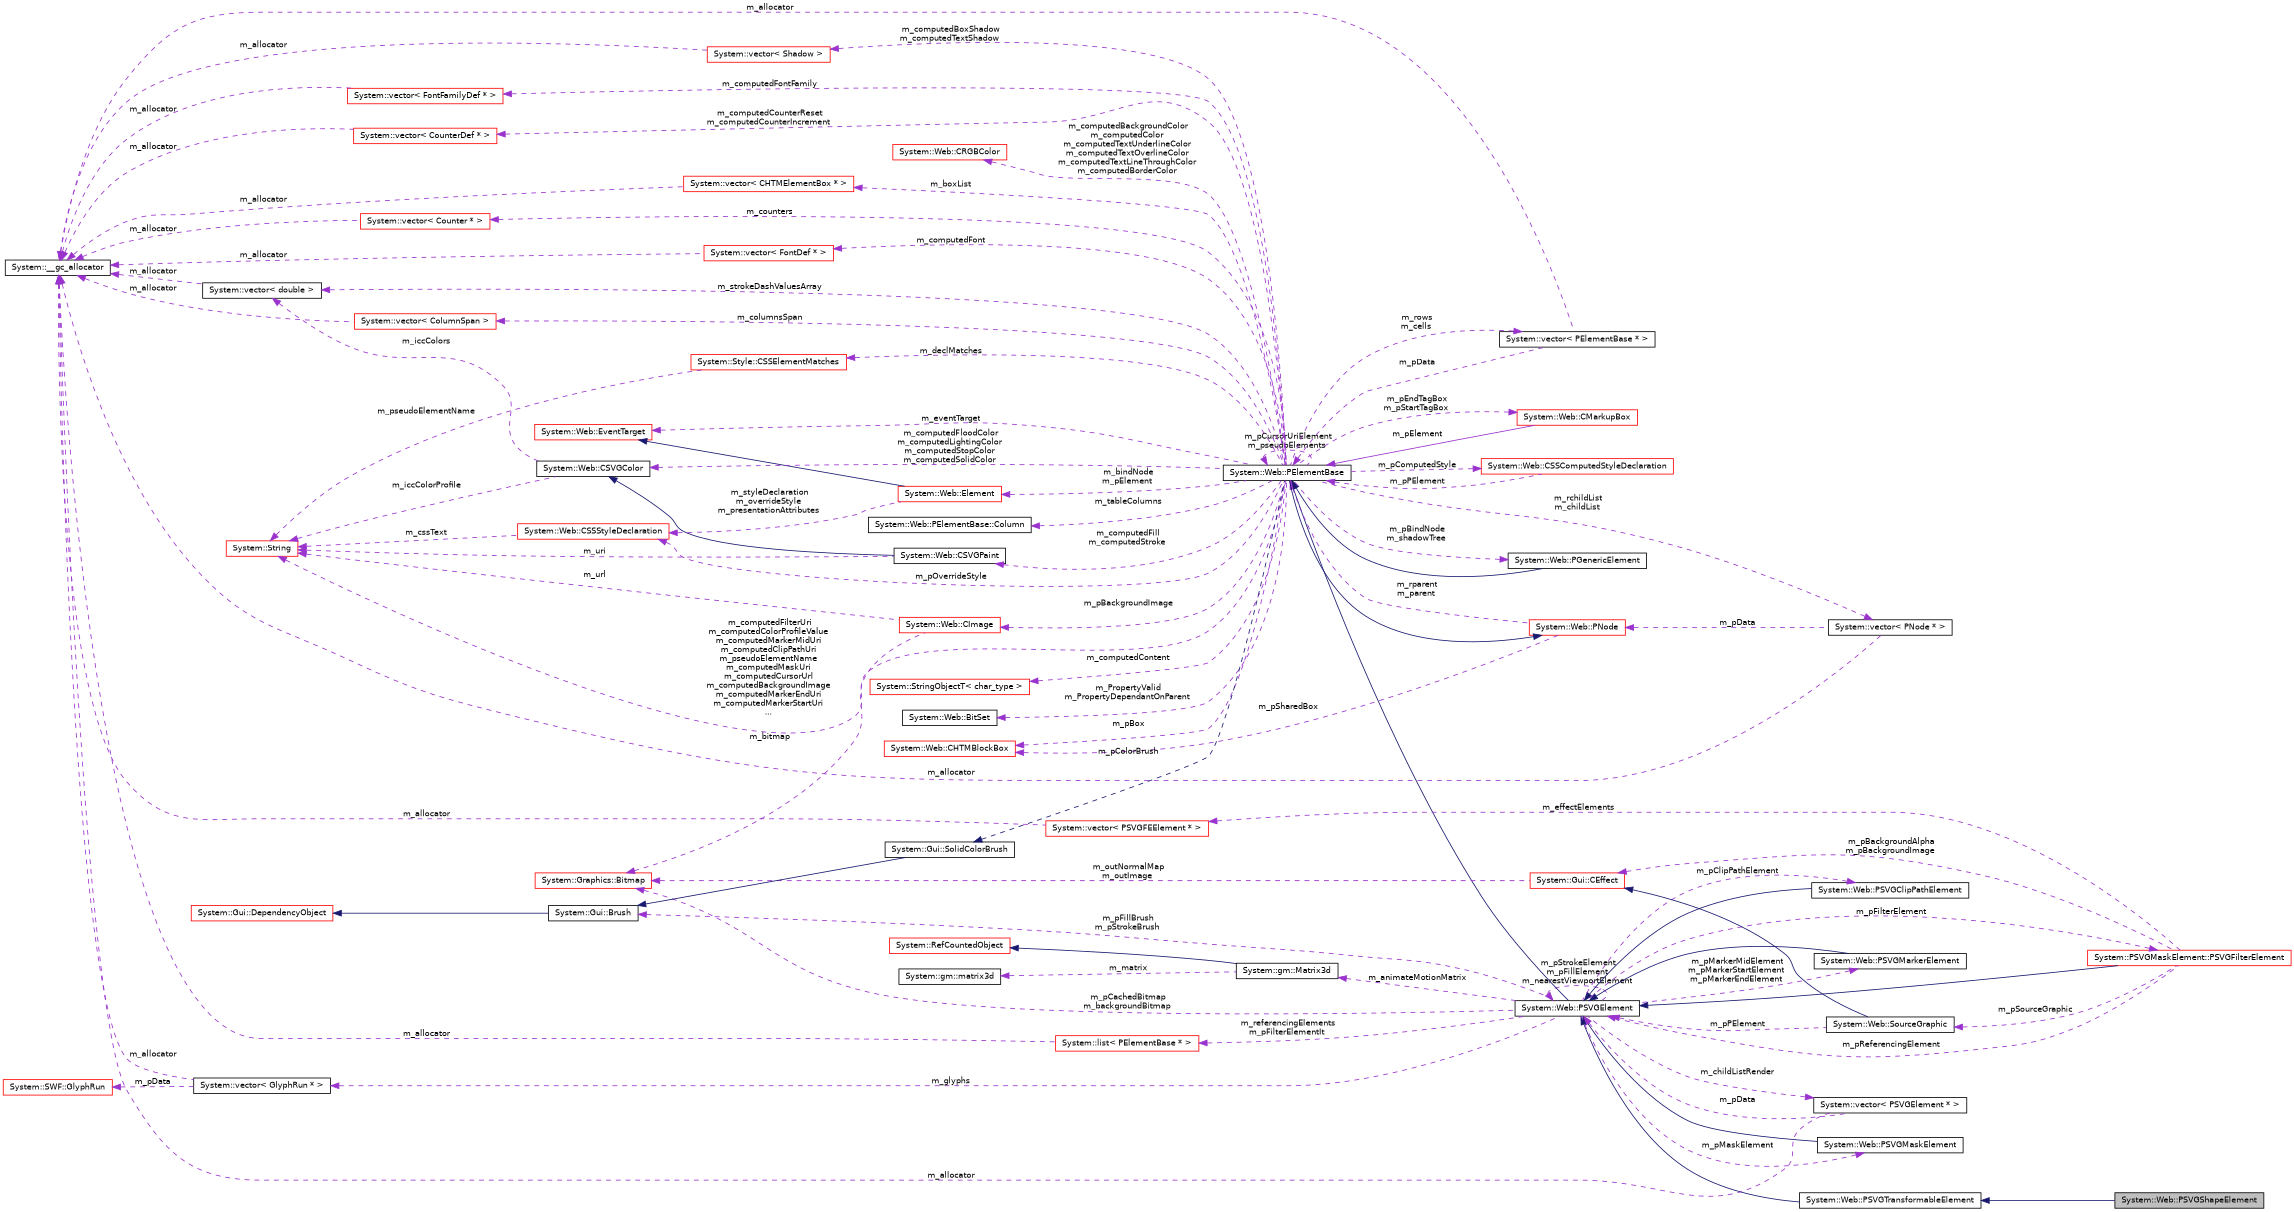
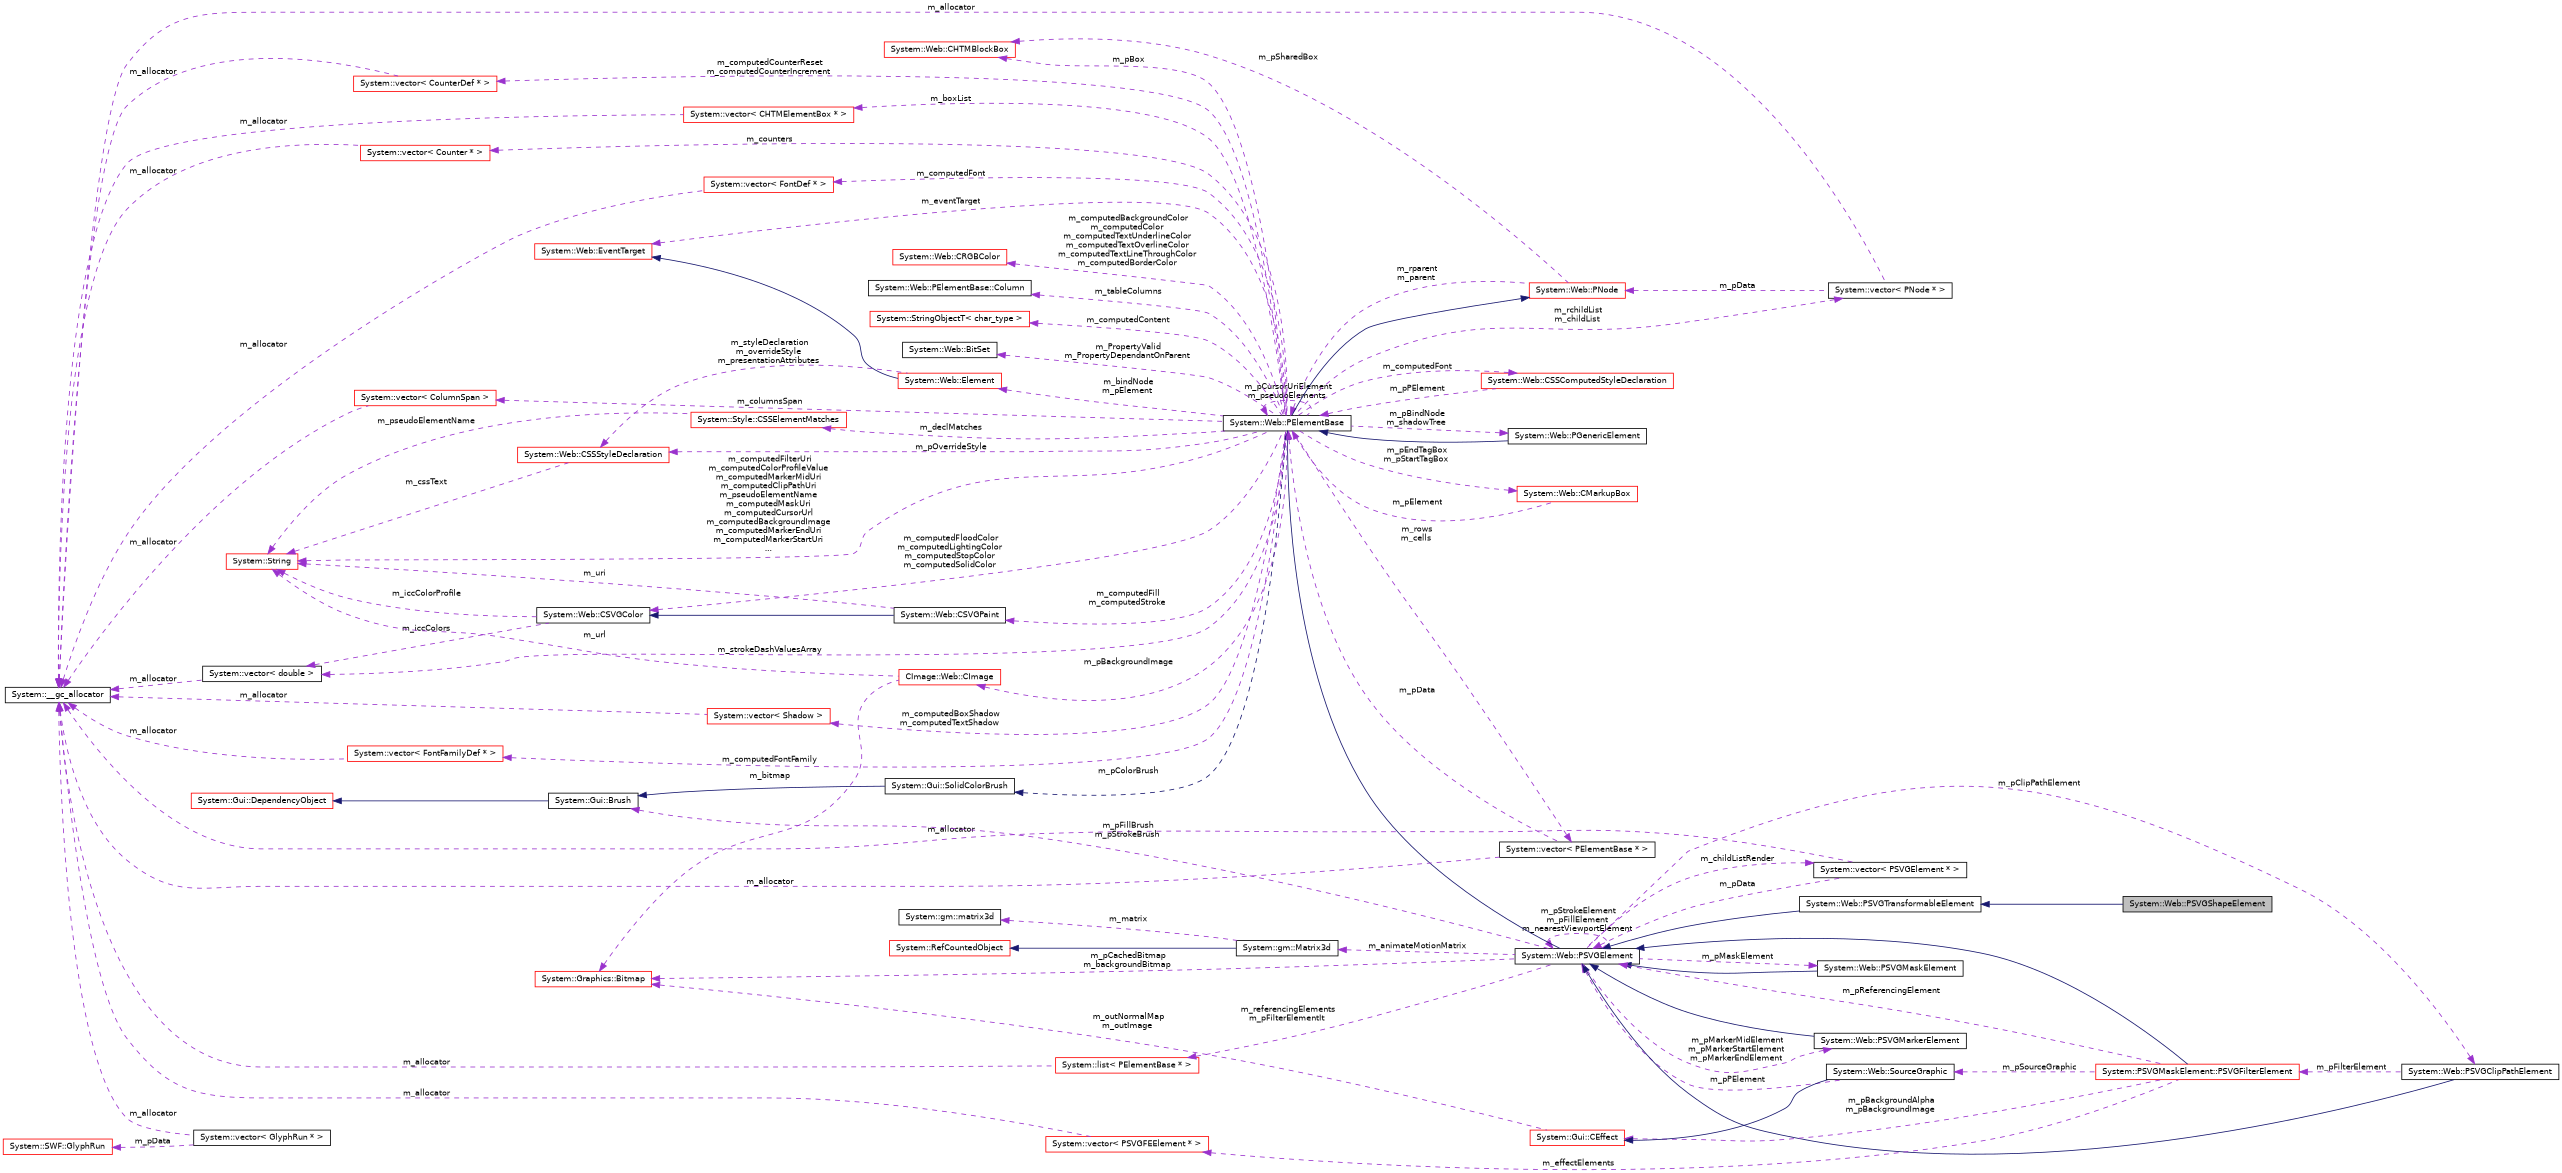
edge "System::Web::CMarkupBox" -> "System::Web::PElementBase": style solid -> dashed
edge "System::Web::PElementBase" -> "System::Web::CSSComputedStyleDeclaration": label " m_pComputedStyle" -> " m_computedFont"
node "System::Web::CImage": label "System::Web::CImage" -> "CImage::Web::CImage"
edge "System::Web::PSVGElement" -> "System::PSVGMaskElement::PSVGFilterElement": now "System::Web::PSVGClipPathElement" -> "System::PSVGMaskElement::PSVGFilterElement"
edge "System::Web::PSVGElement" -> "System::vector< GlyphRun * >": removed, label "m_glyphs"
